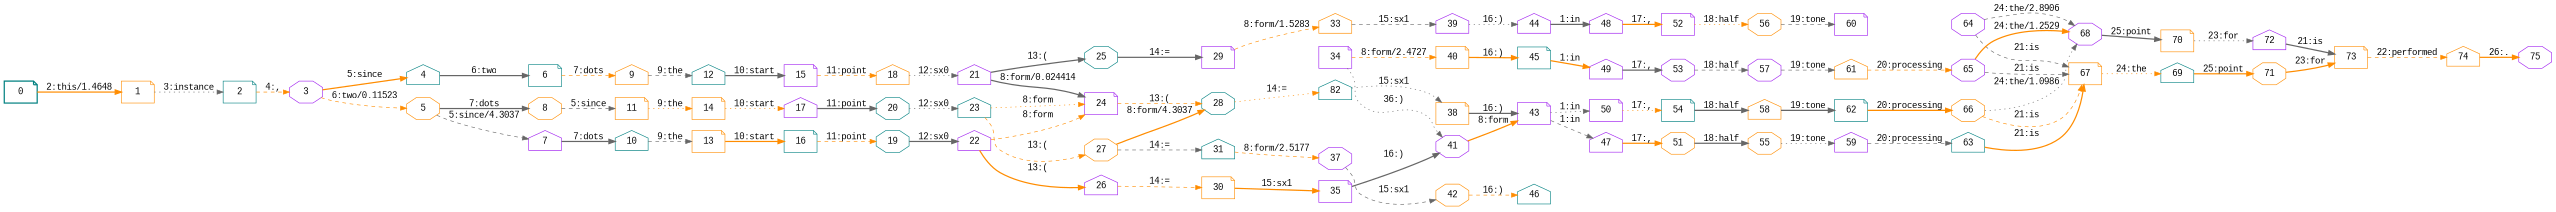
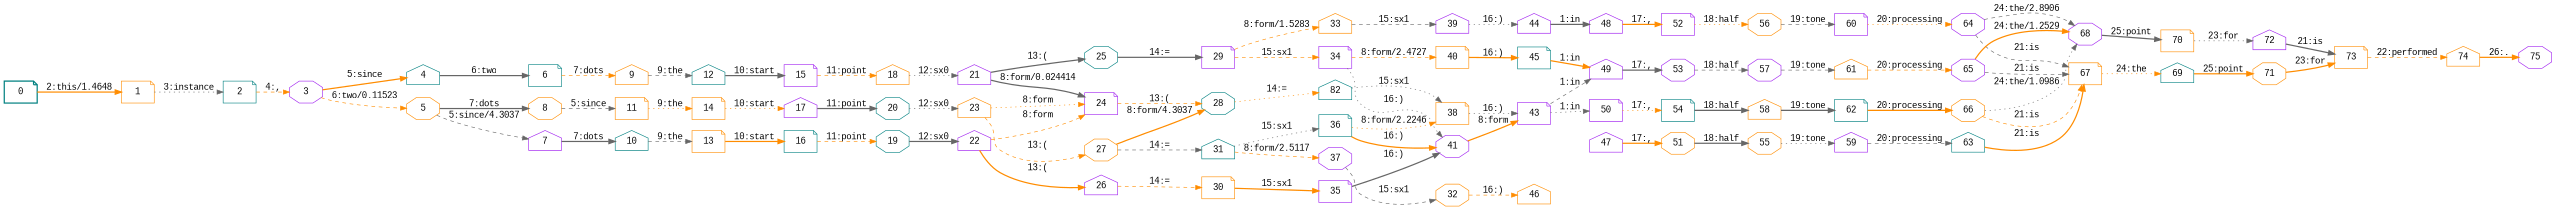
edge "60" -> "64": added, label "20:processing"
edge "29" -> "34": added, label "15:sx1"
edge "34" -> "41": label "36:)" -> "16:)"
node "23": color teal -> darkorange
edge "38" -> "43": style bold -> dotted
node "36": added
edge "43" -> "47": now "43" -> "49"
edge "31" -> "37": label "8:form/2.5177" -> "8:form/2.5117"
node "42": label "42" -> "32"
node "46": color teal -> darkorange
